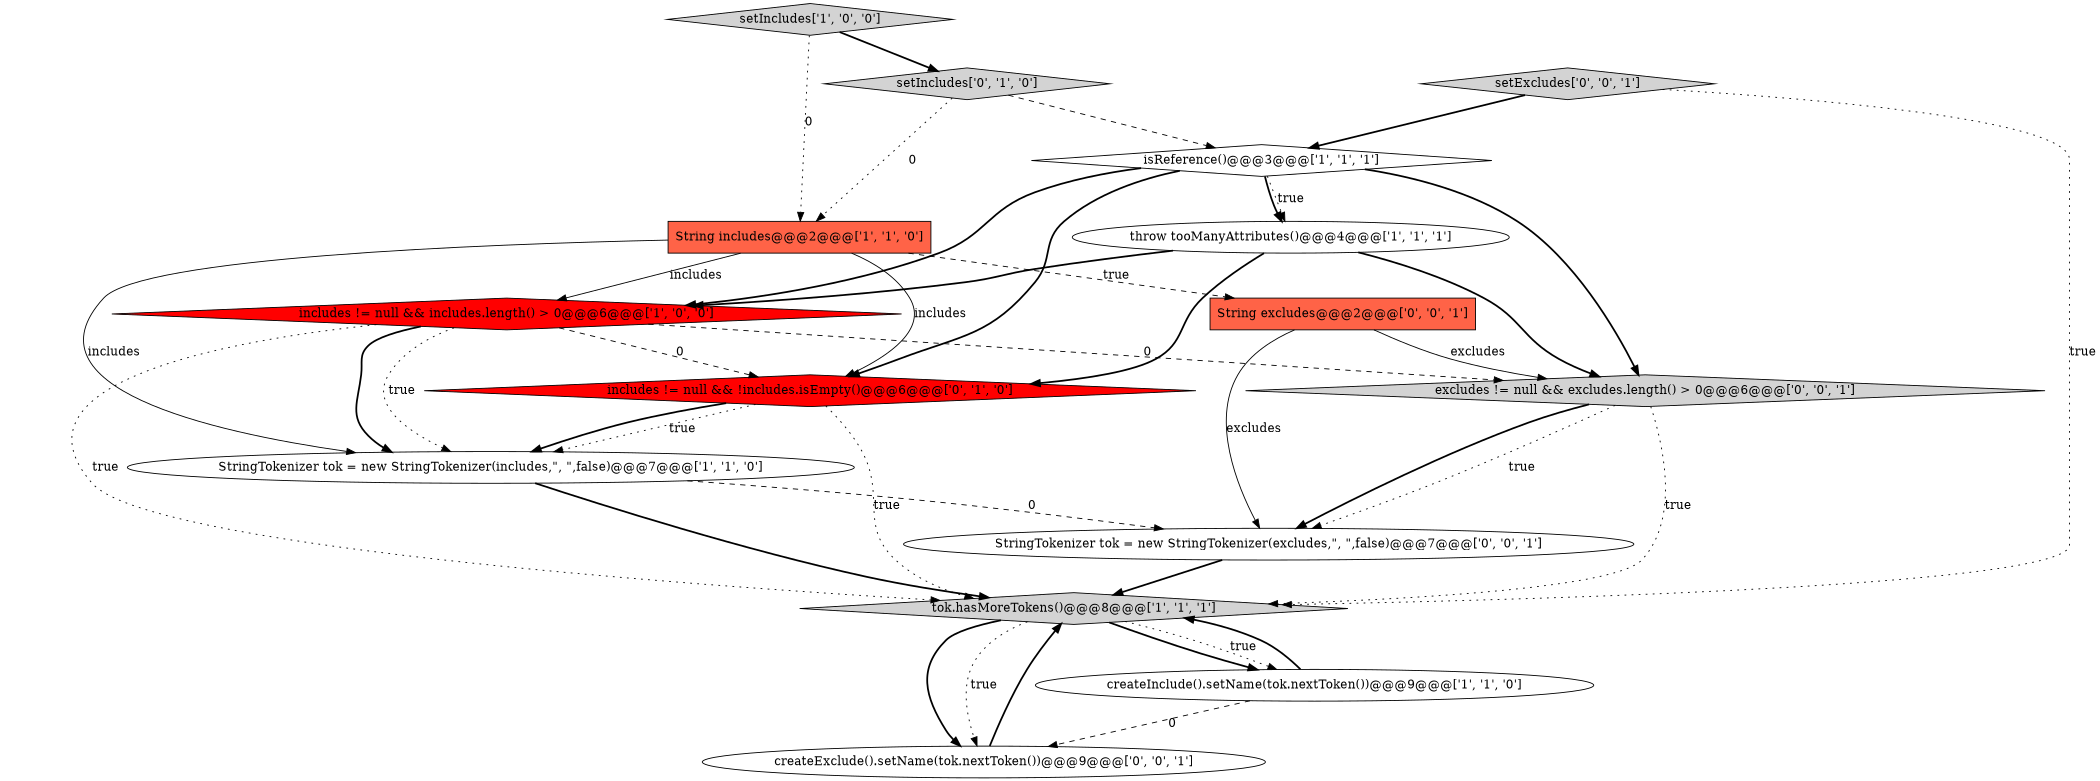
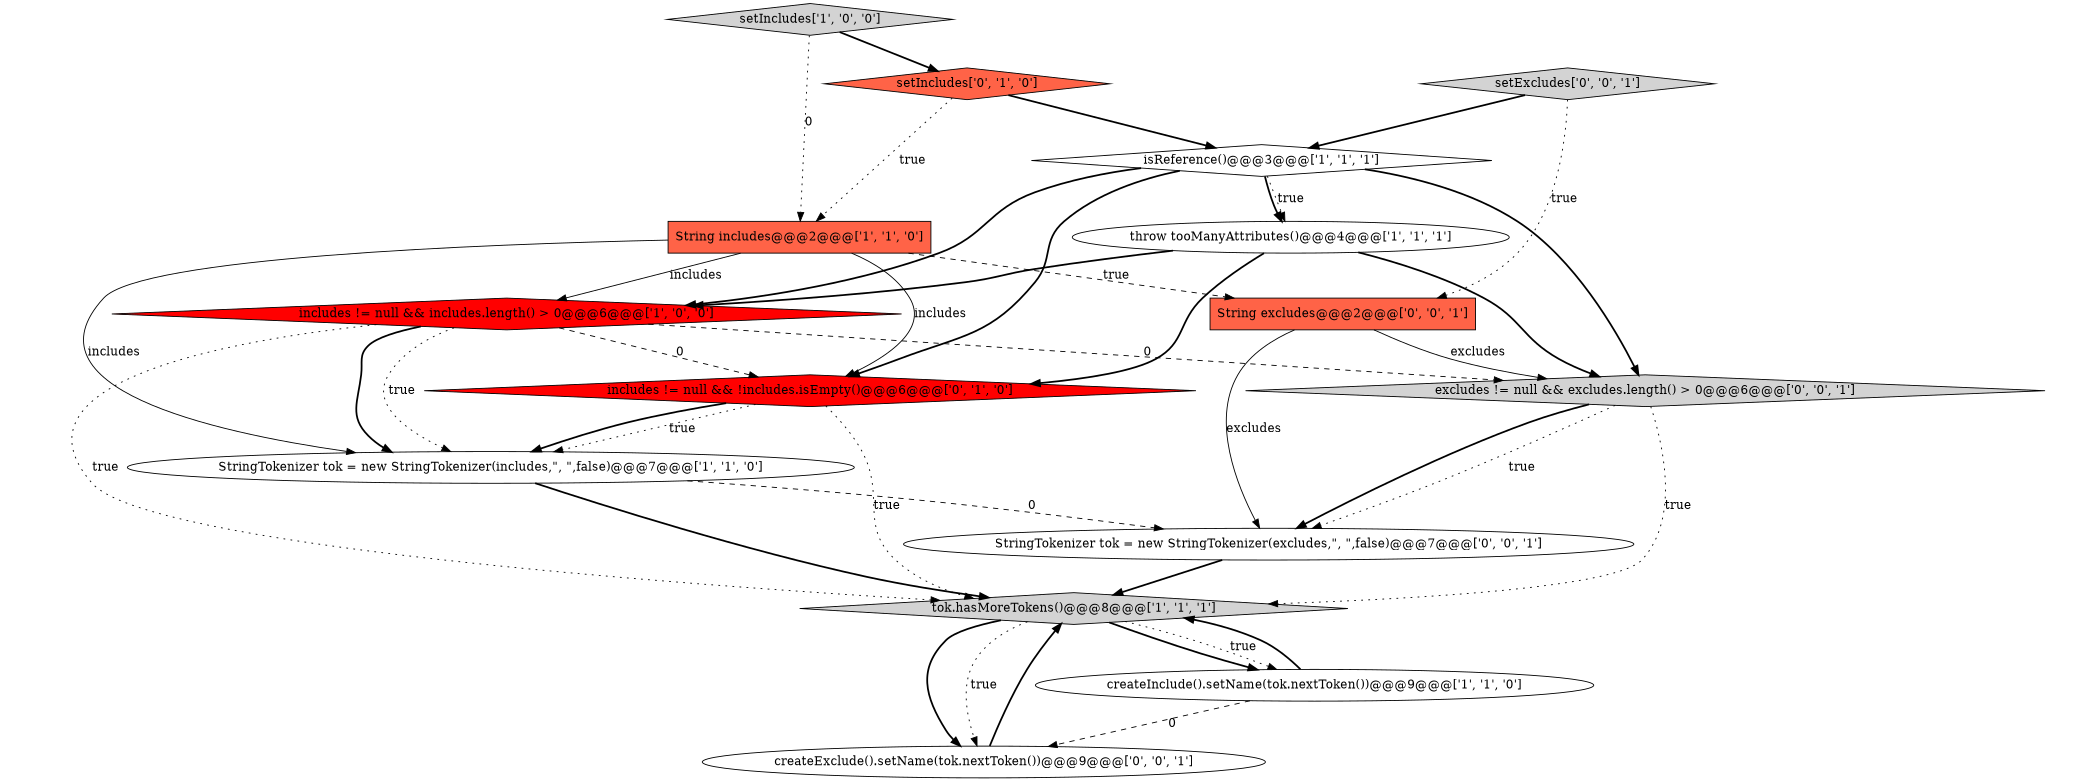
node "setIncludes['0', '1', '0']": fillcolor lightgray -> tomato
edge "setIncludes['0', '1', '0']" -> "isReference()@@@3@@@['1', '1', '1']": style dashed -> bold
edge "setIncludes['0', '1', '0']" -> "String includes@@@2@@@['1', '1', '0']": label "0" -> "true"
edge "setExcludes['0', '0', '1']" -> "tok.hasMoreTokens()@@@8@@@['1', '1', '1']": now "setExcludes['0', '0', '1']" -> "String excludes@@@2@@@['0', '0', '1']"
